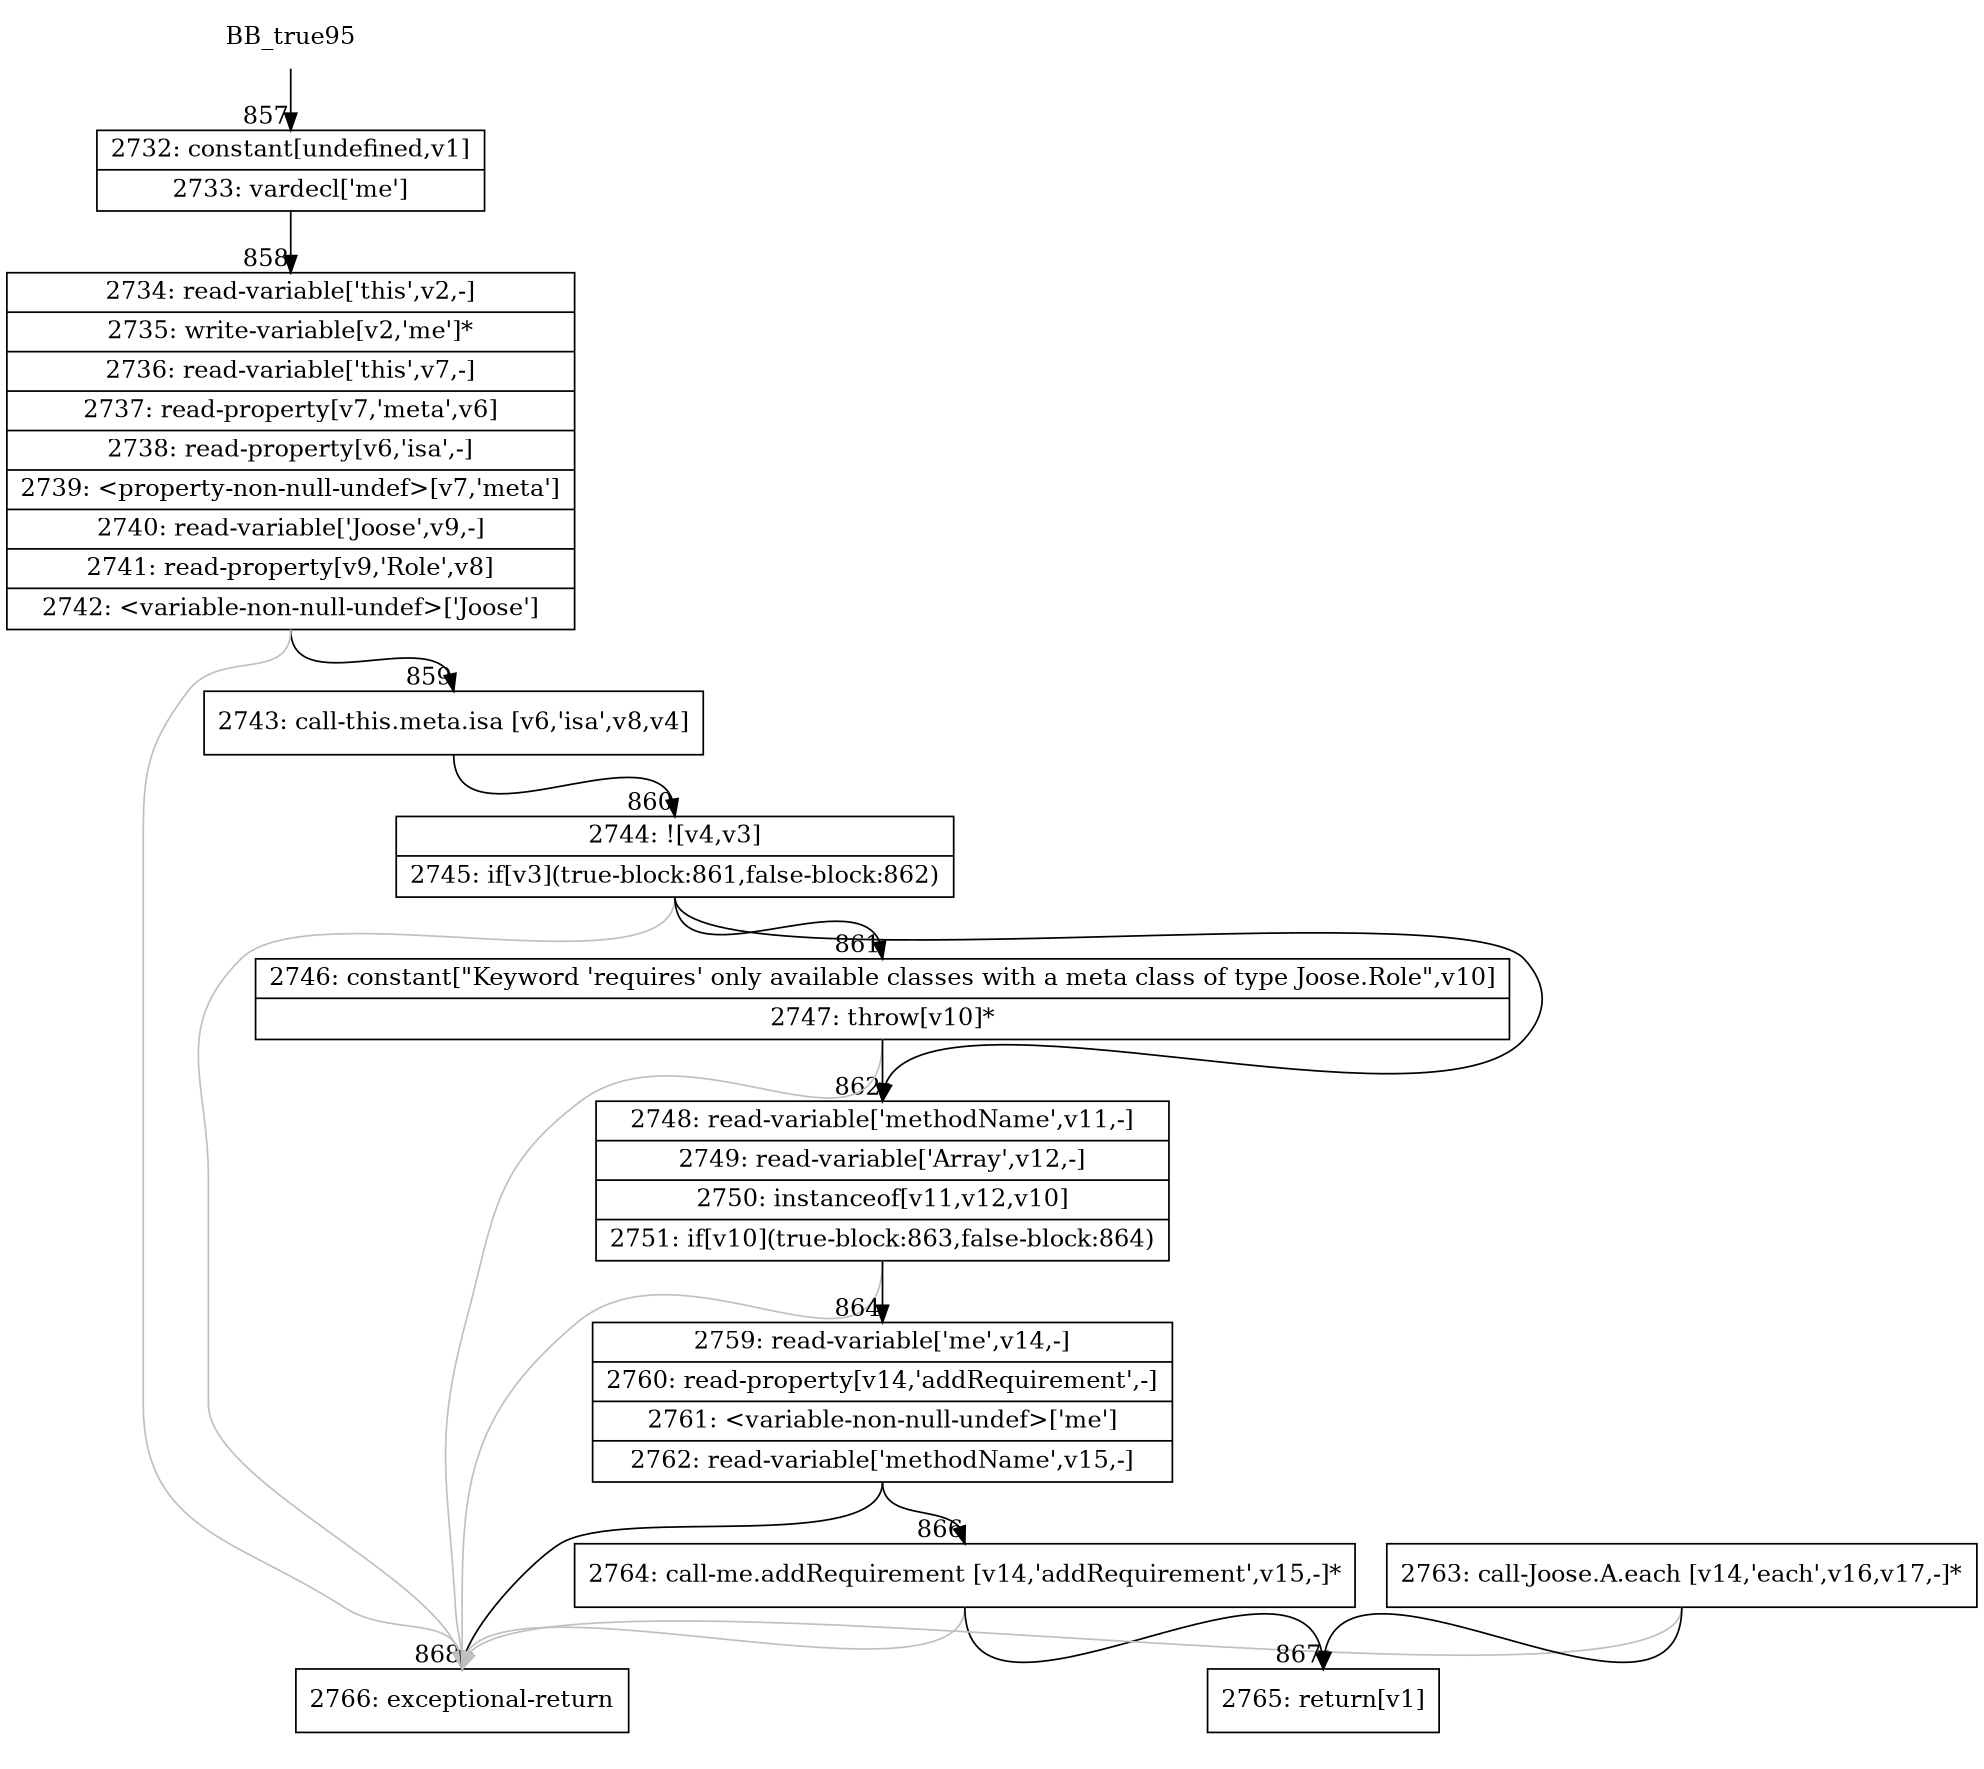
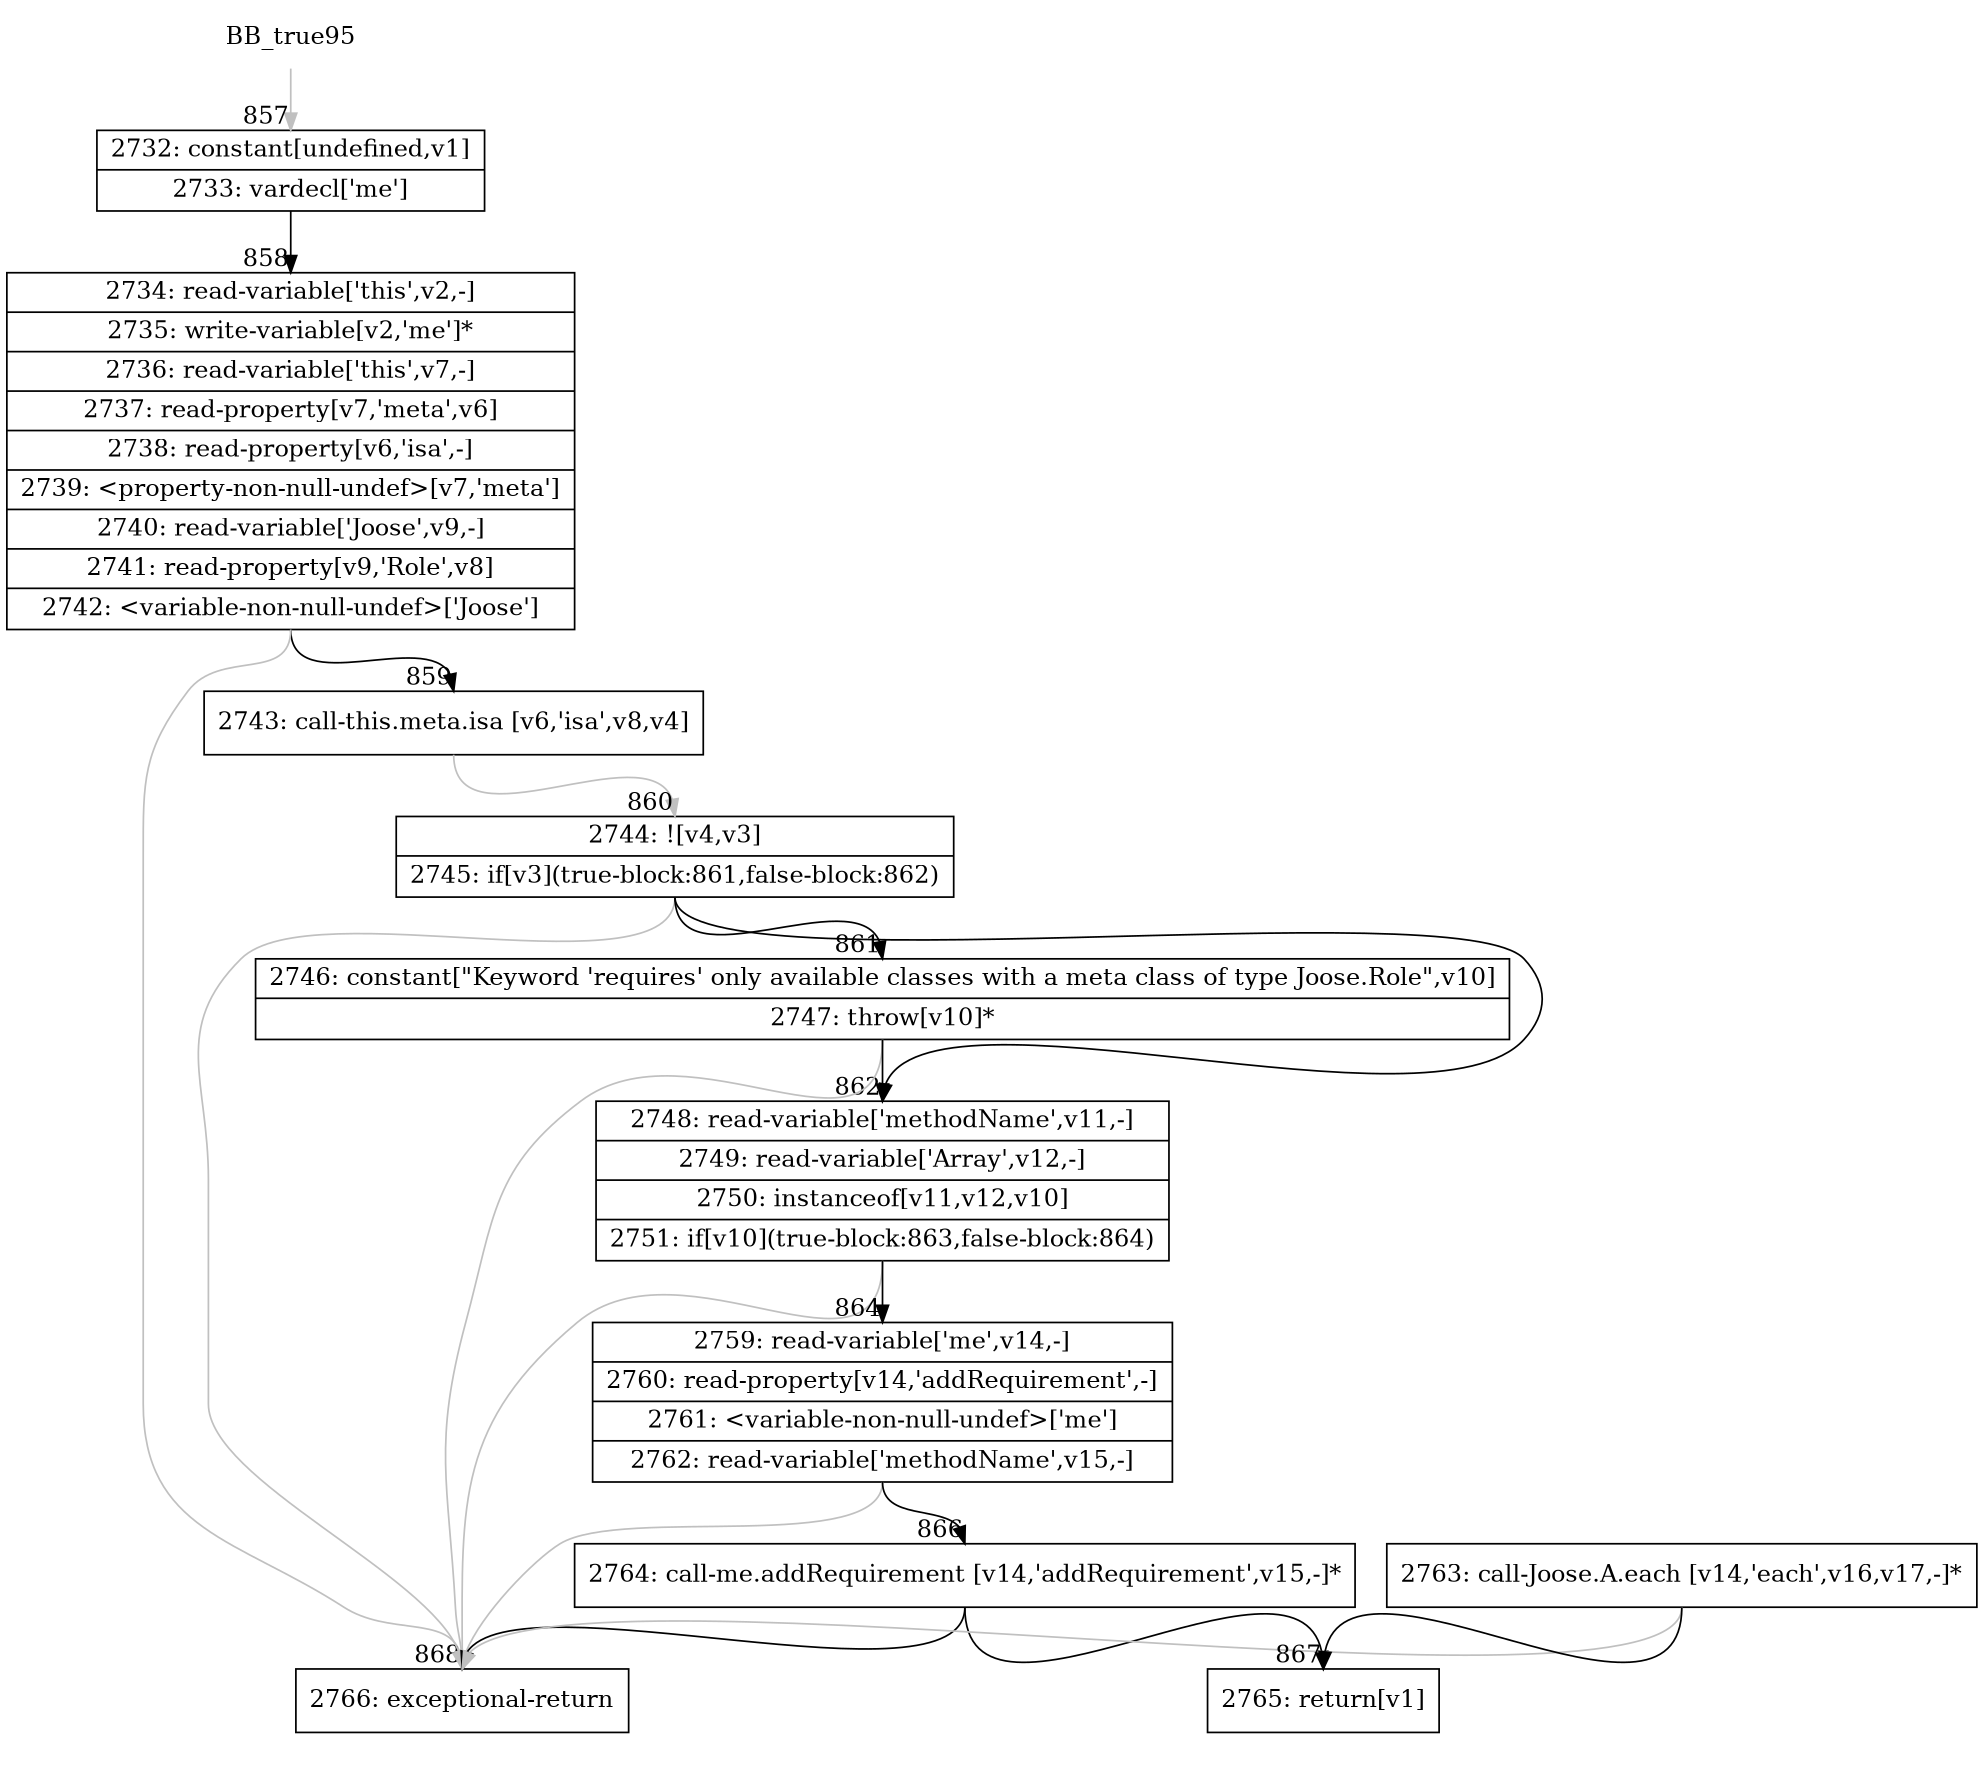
edge "BB_true95" -> "2732: constant[undefined,v1]": color black -> gray
edge "2743: call-this.meta.isa [v6,'isa',v8,v4]" -> "2744: ![v4,v3]": color black -> gray
edge "2759: read-variable['me',v14,-]" -> "2766: exceptional-return": color black -> gray
edge "2764: call-me.addRequirement [v14,'addRequirement',v15,-]*" -> "2766: exceptional-return": color gray -> black
